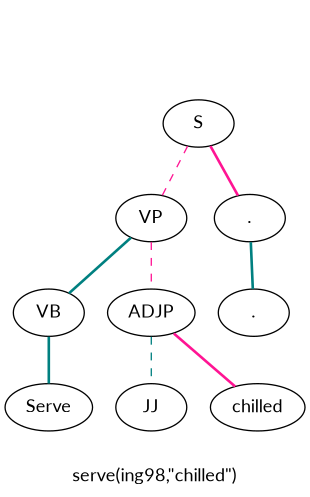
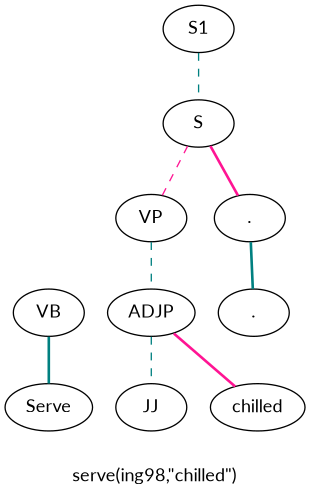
node "S1": added
edge "VP" -- "VB": removed
edge "VP" -- "ADJP": color deeppink -> teal
